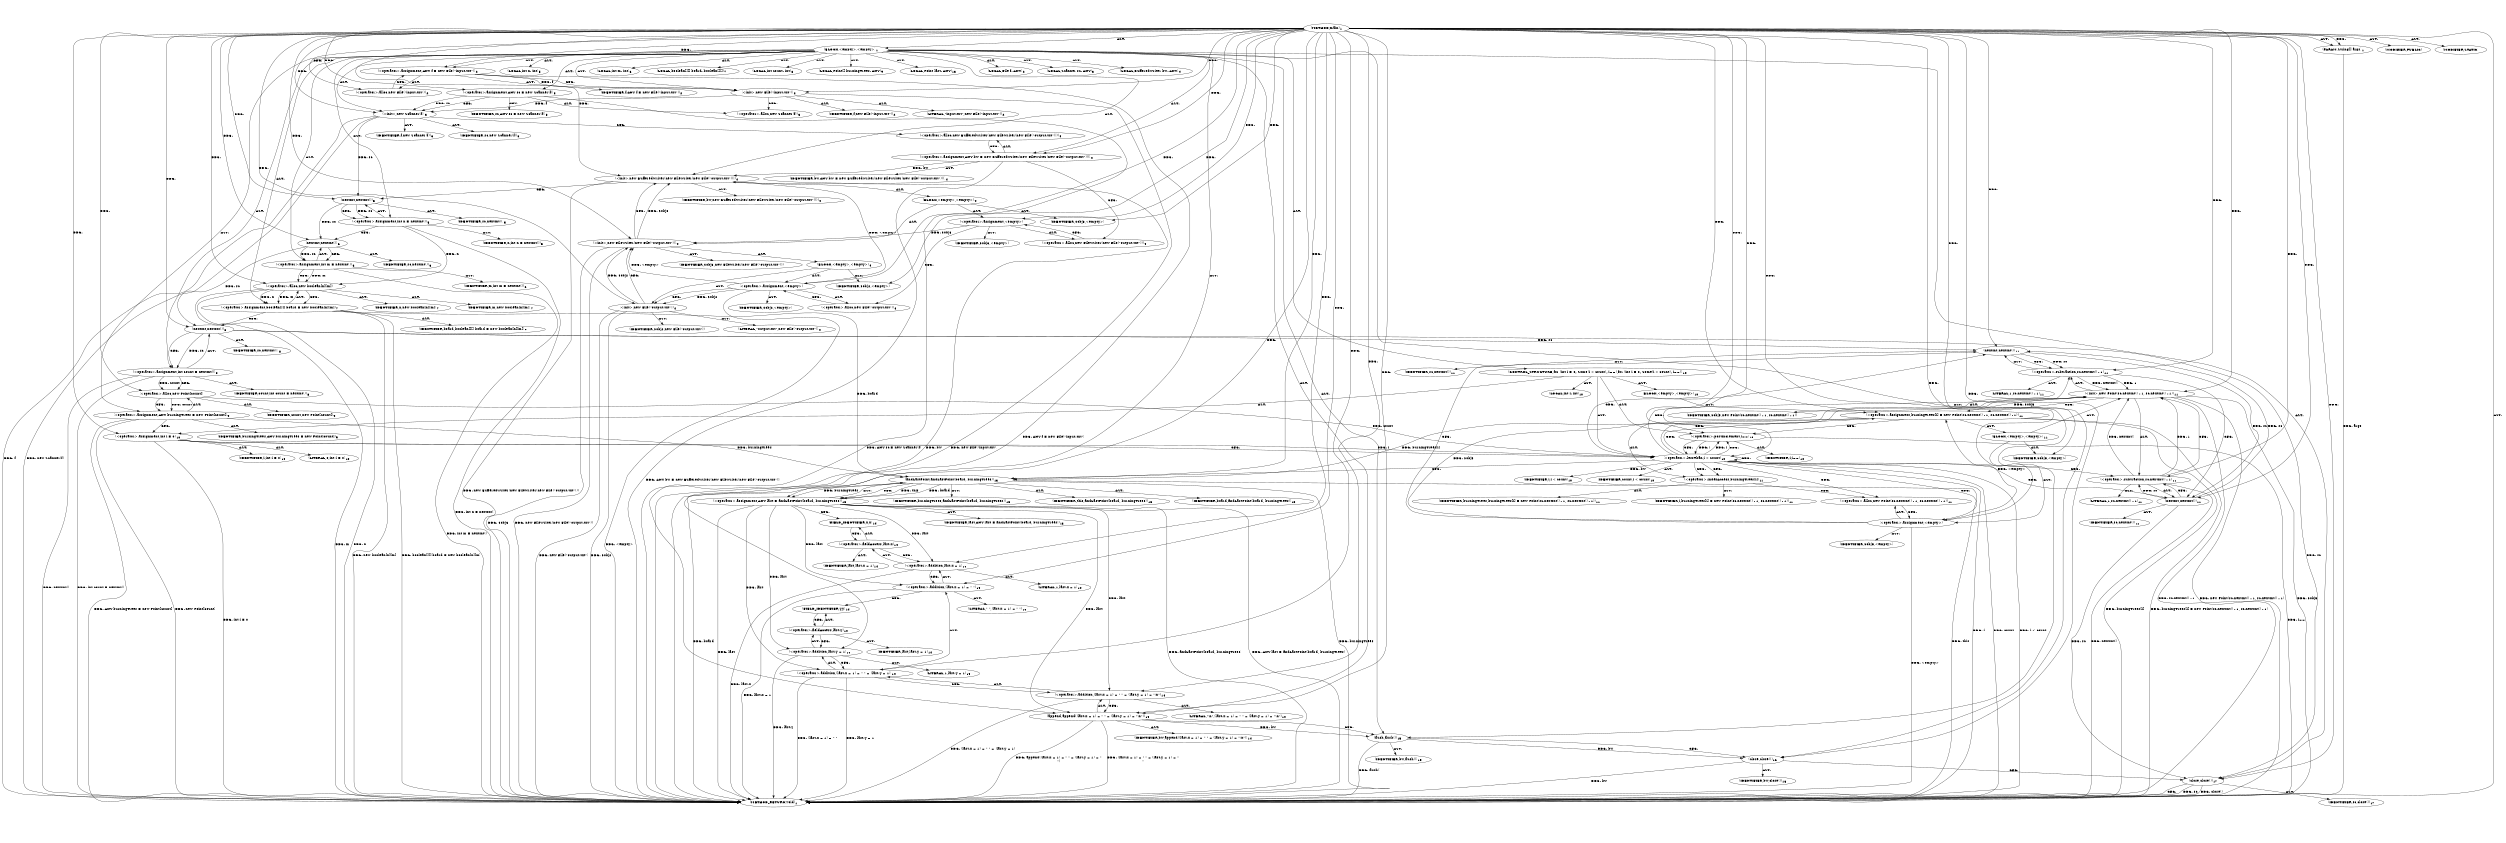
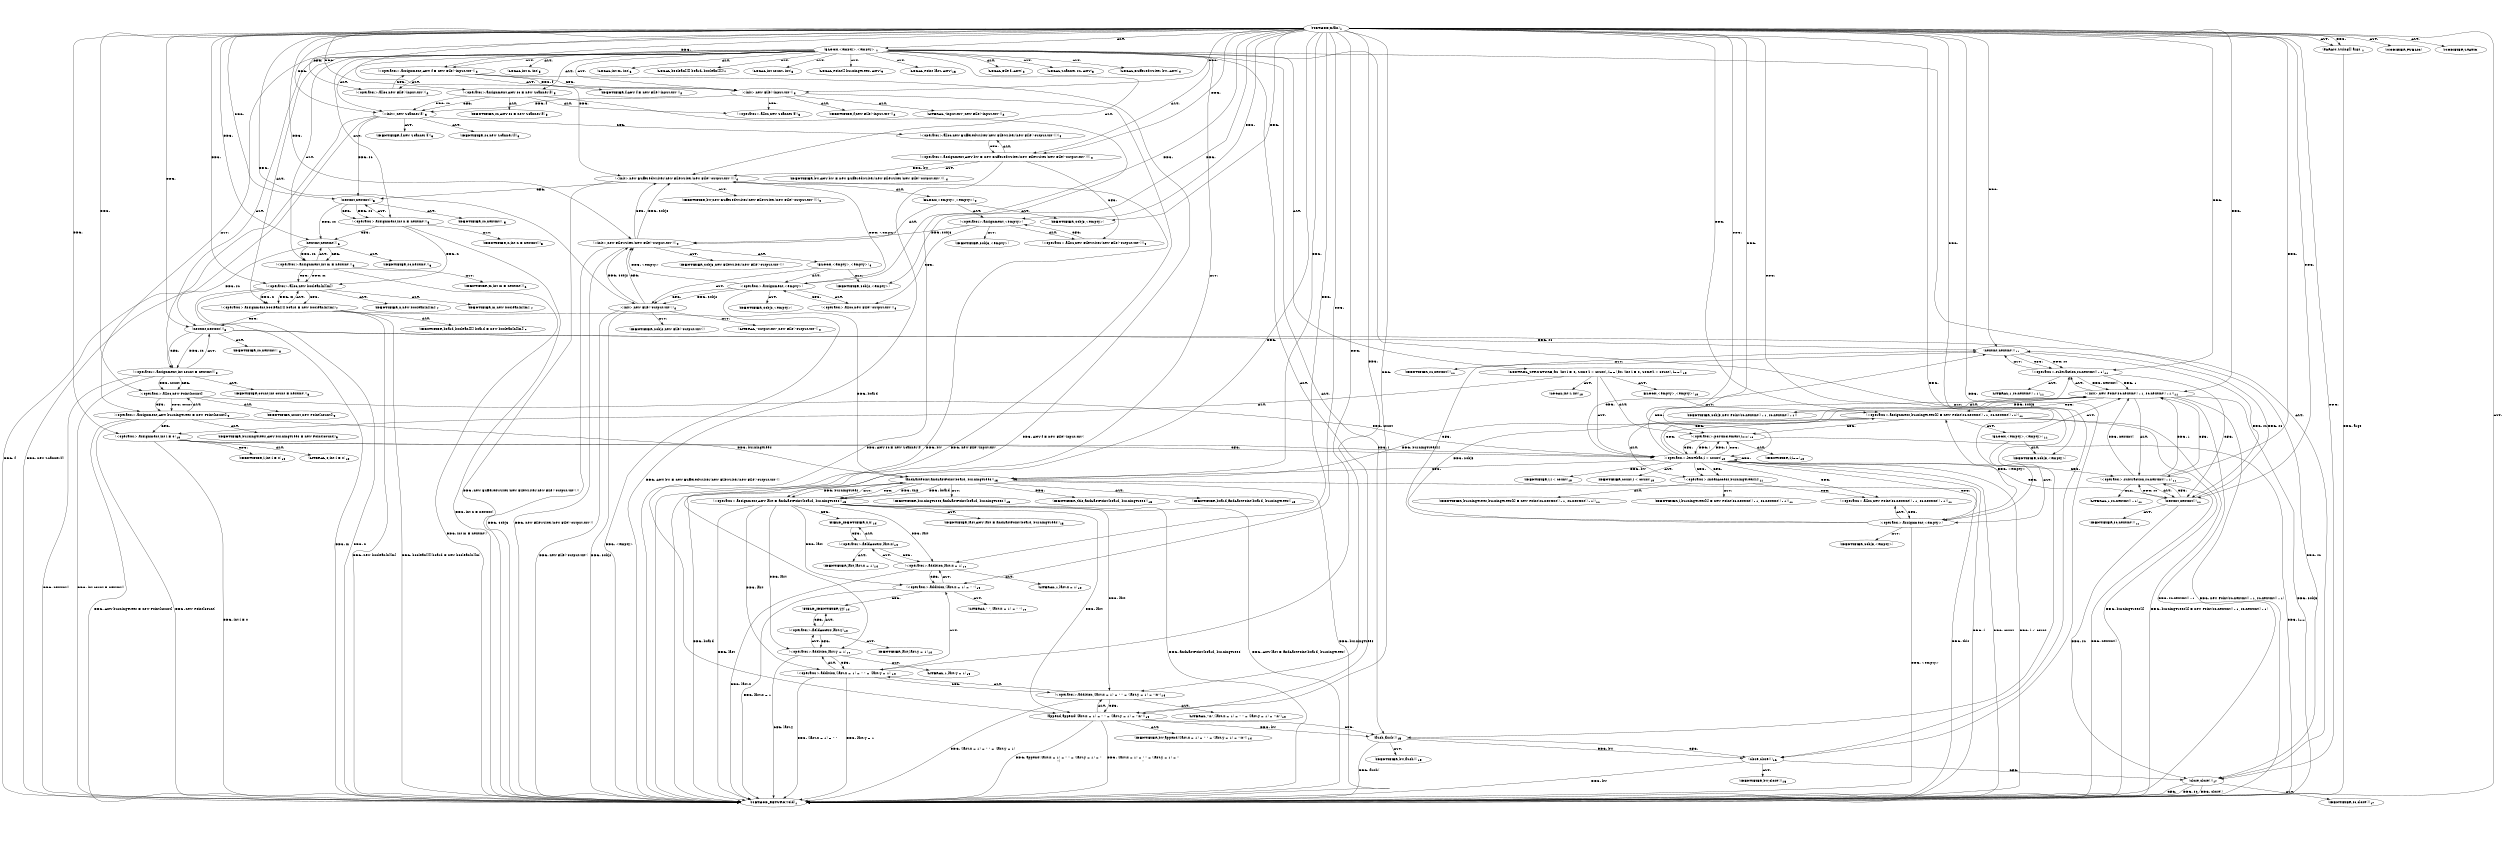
edge "(<operator>.assignment,ANY sc = new Scanner(f))" -> "(IDENTIFIER,sc,ANY sc = new Scanner(f))": label "ANY: " -> "AST: "
edge "(<operator>.assignment,int i = 0)" -> "(IDENTIFIER,i,int i = 0)": label "AST: " -> "CDG: "
edge "(findLastPoint,findLastPoint(board, burningTrees))" -> "(IDENTIFIER,this,findLastPoint(board, burningTrees))": label "AST: " -> "DDG: "
edge "(<operator>.addition,last.y + 1)" -> "(METHOD_RETURN,void)": label "DDG: last.y" -> "CFG: last.y"
